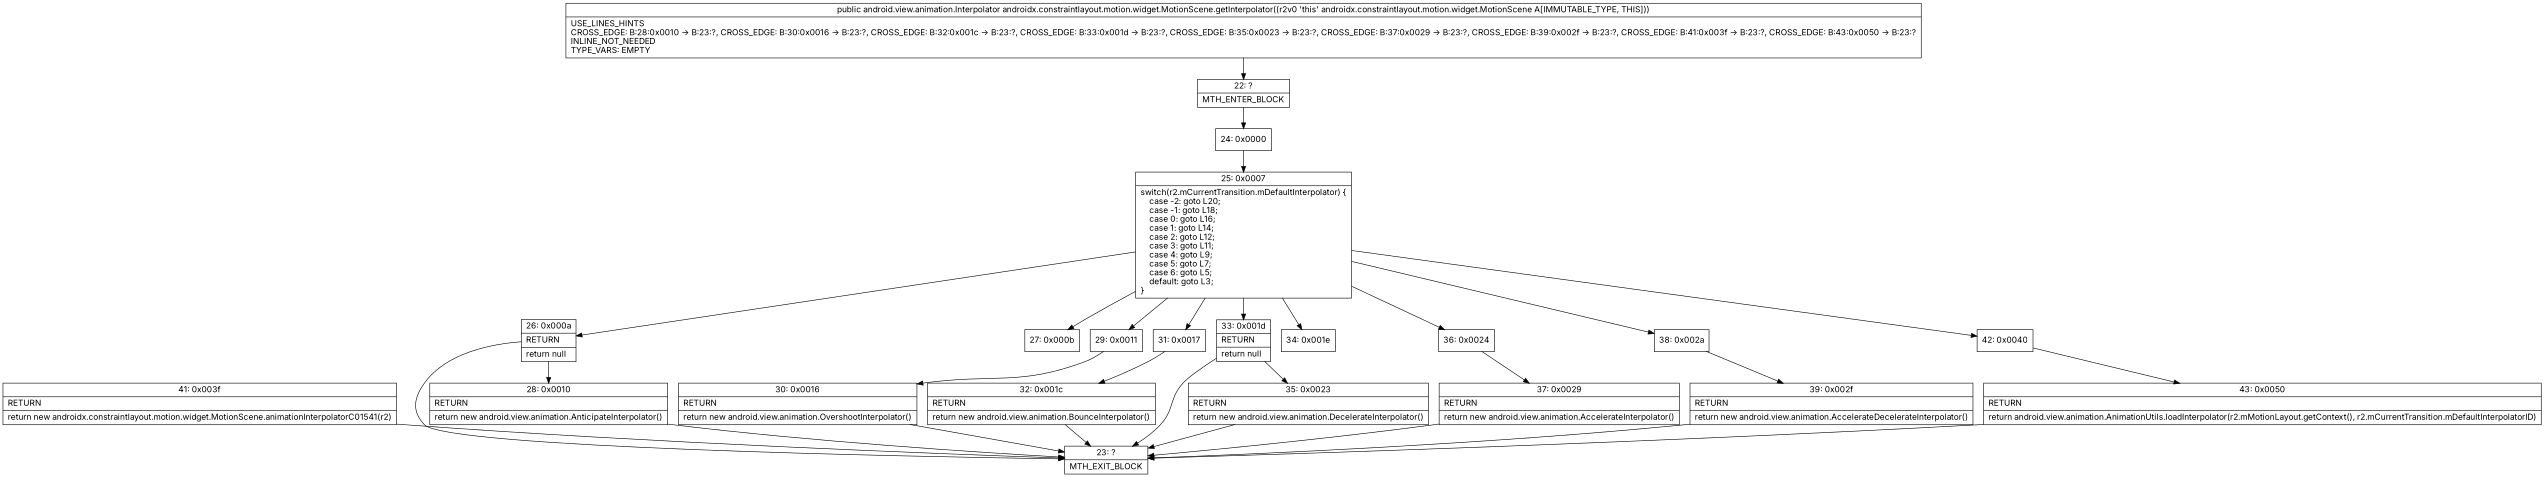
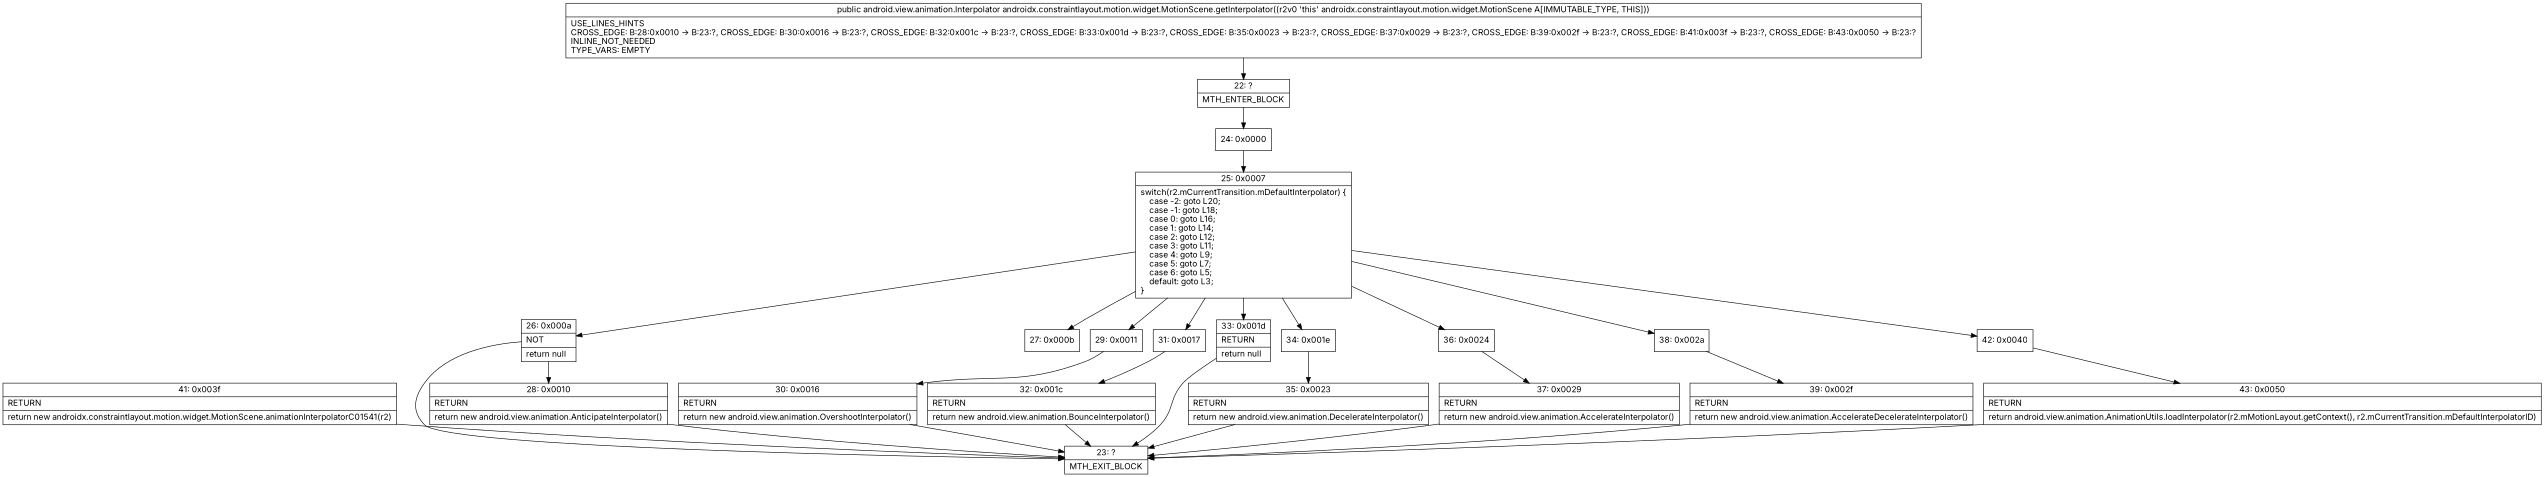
node "26: 0x000a": text "RETURN" -> "NOT"
edge "33: 0x001d" -> "35: 0x0023": now "34: 0x001e" -> "35: 0x0023"
